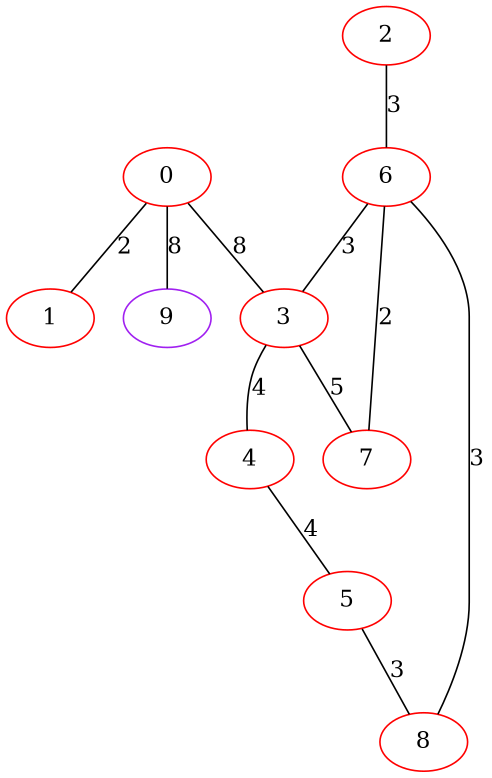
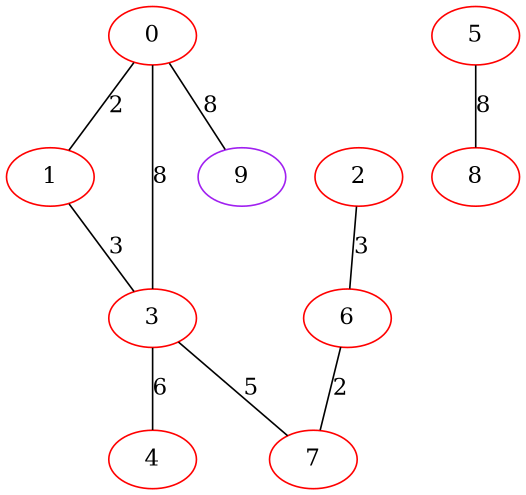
edge "6" -- "3": now "1" -- "3"
edge "3" -- "4": label "4" -> "6"
edge "6" -- "8": removed, label "3"
edge "4" -- "5": removed, label "4"
edge "5" -- "8": label "3" -> "8"
